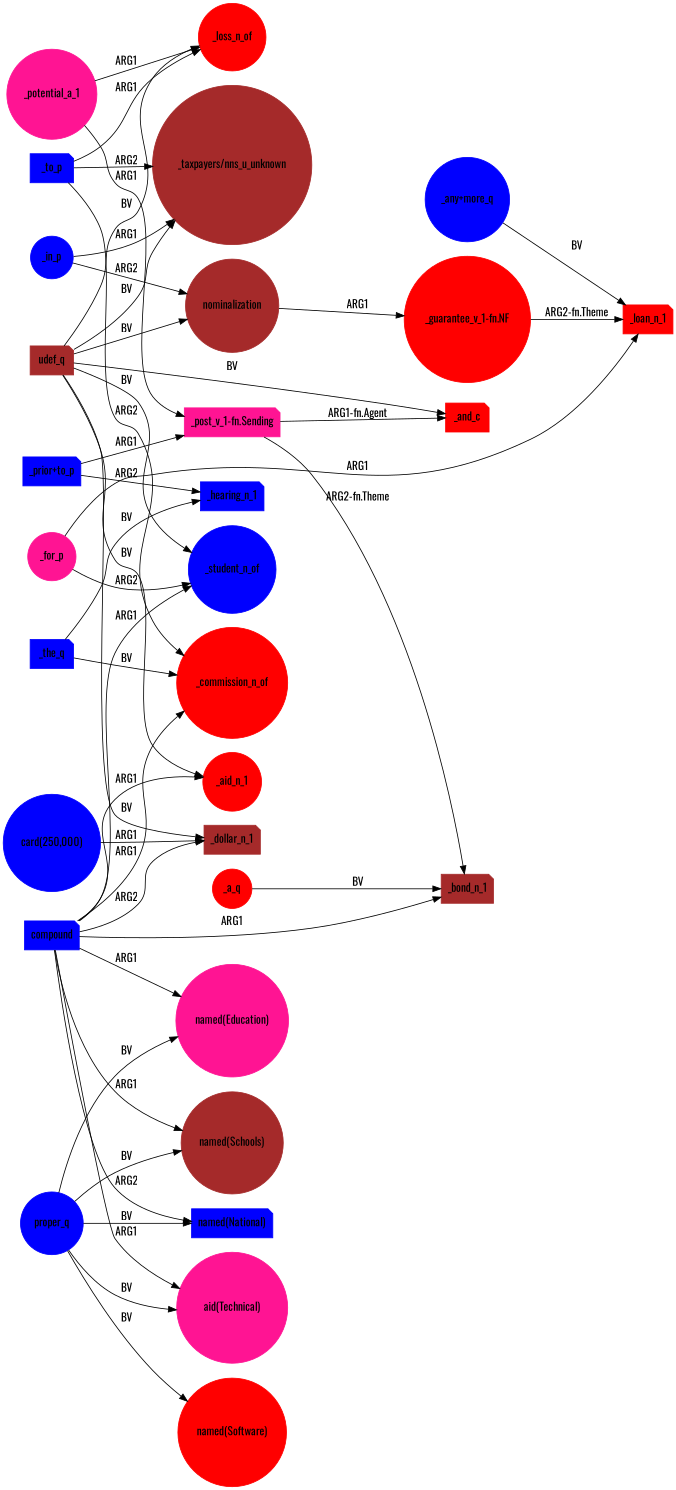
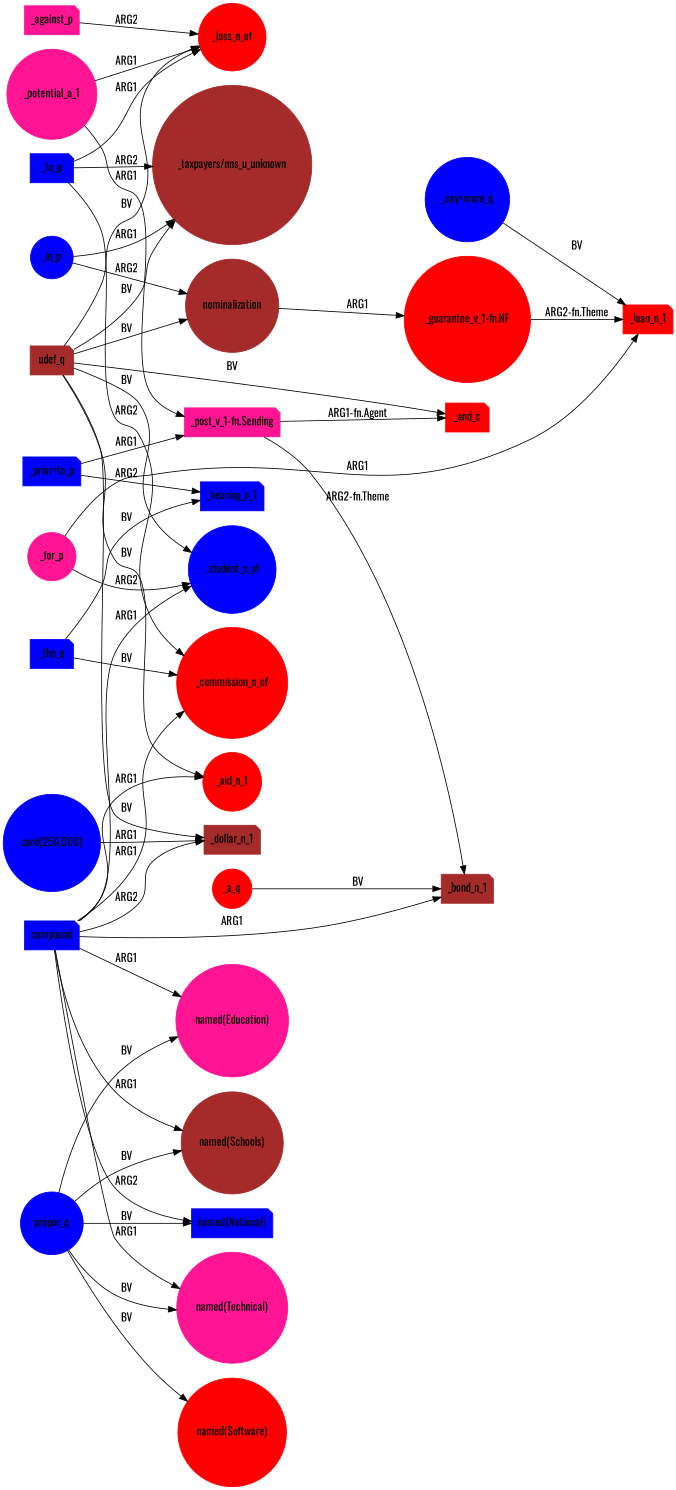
node "_against_p": added
node "aid(Technical)": label "aid(Technical)" -> "named(Technical)"
